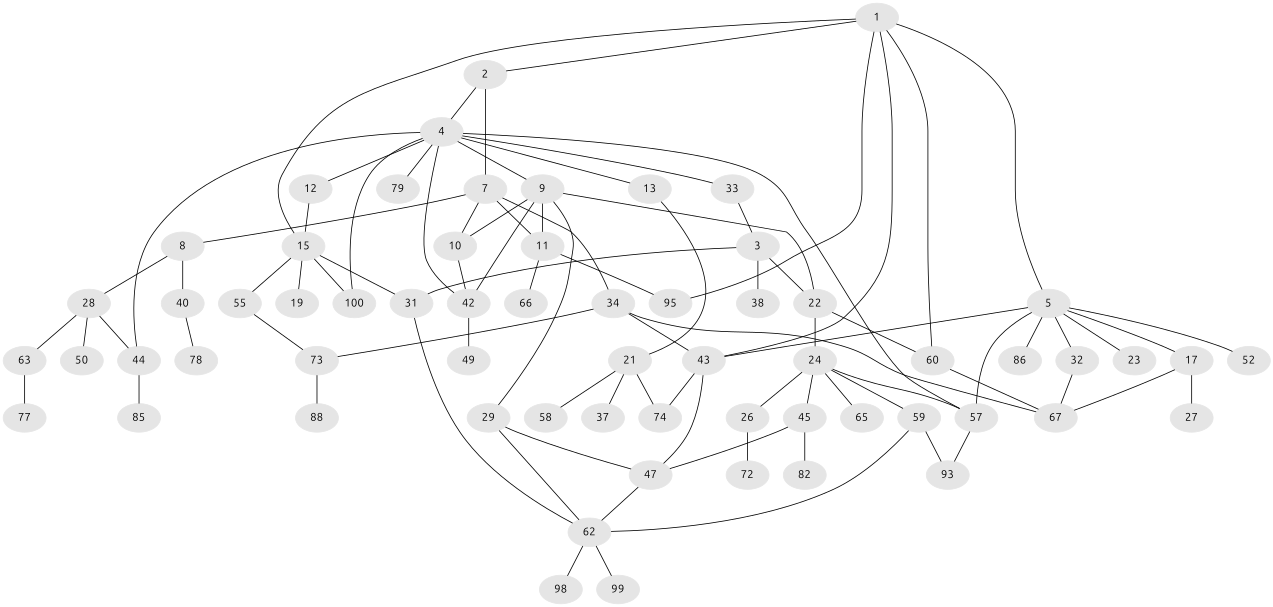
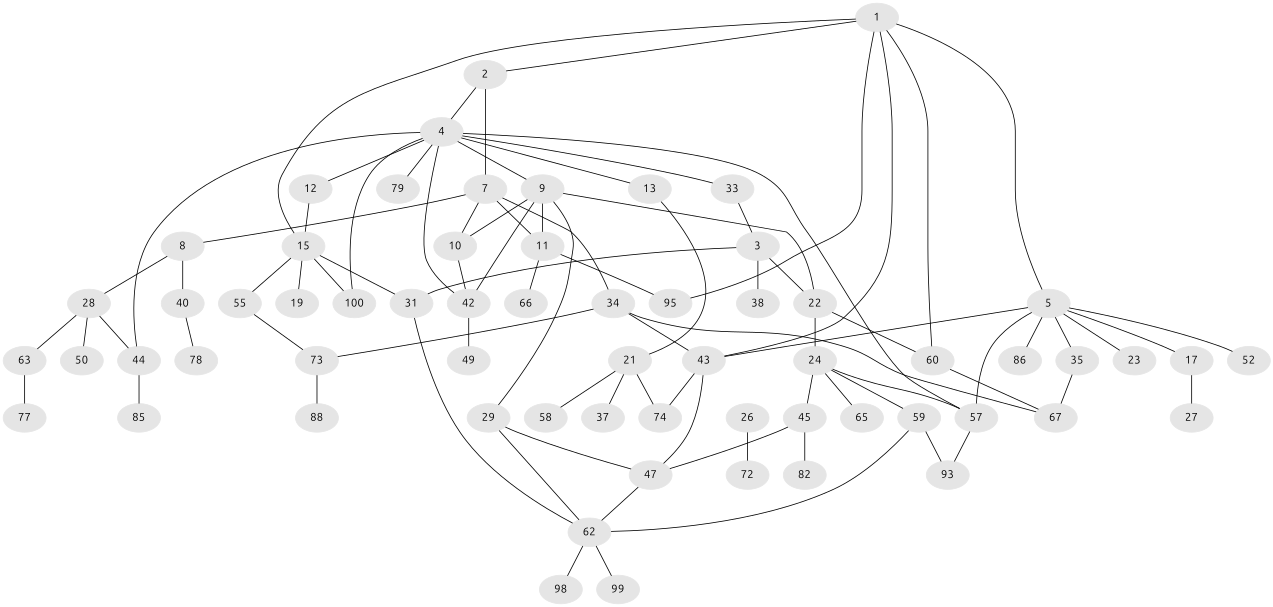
node "32": label "32" -> "35"
edge "24" -- "26": removed
edge "17" -- "67": removed
